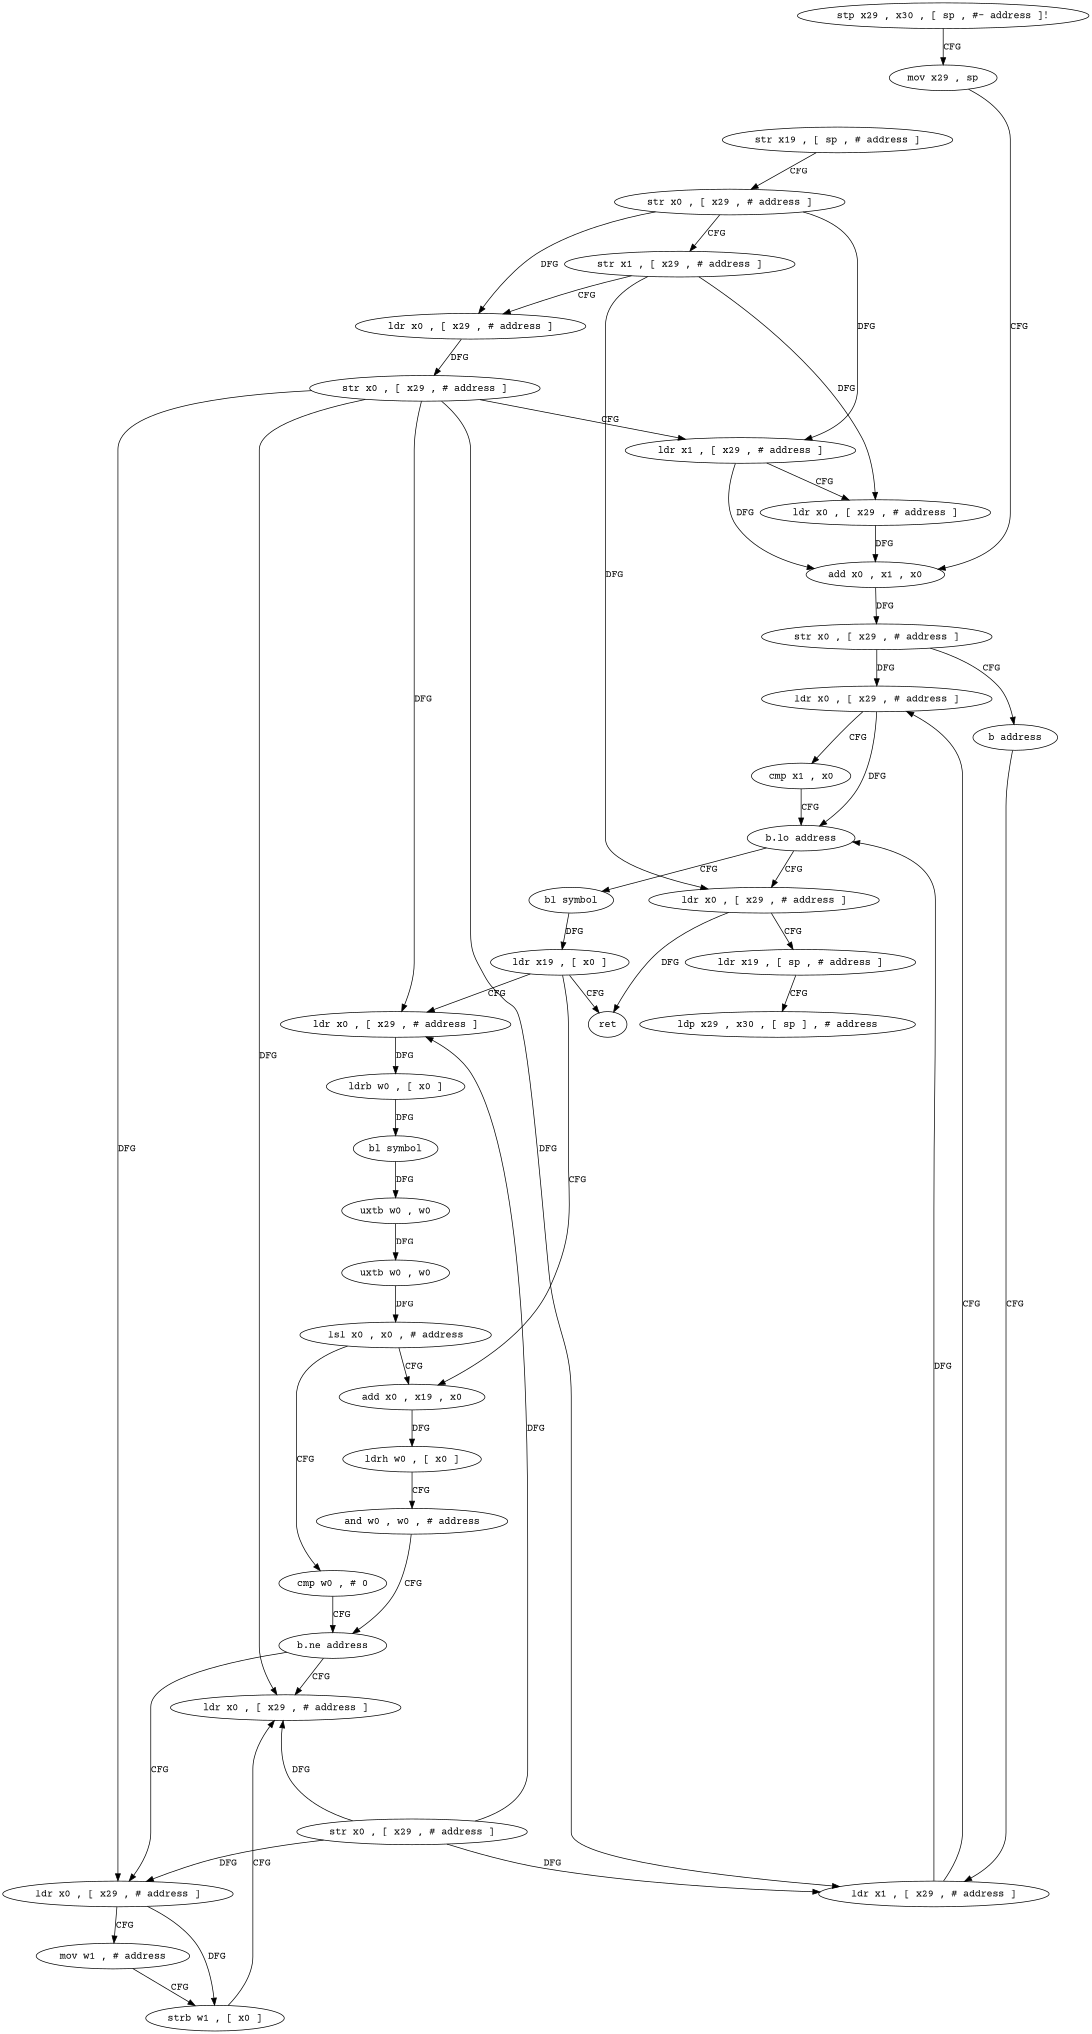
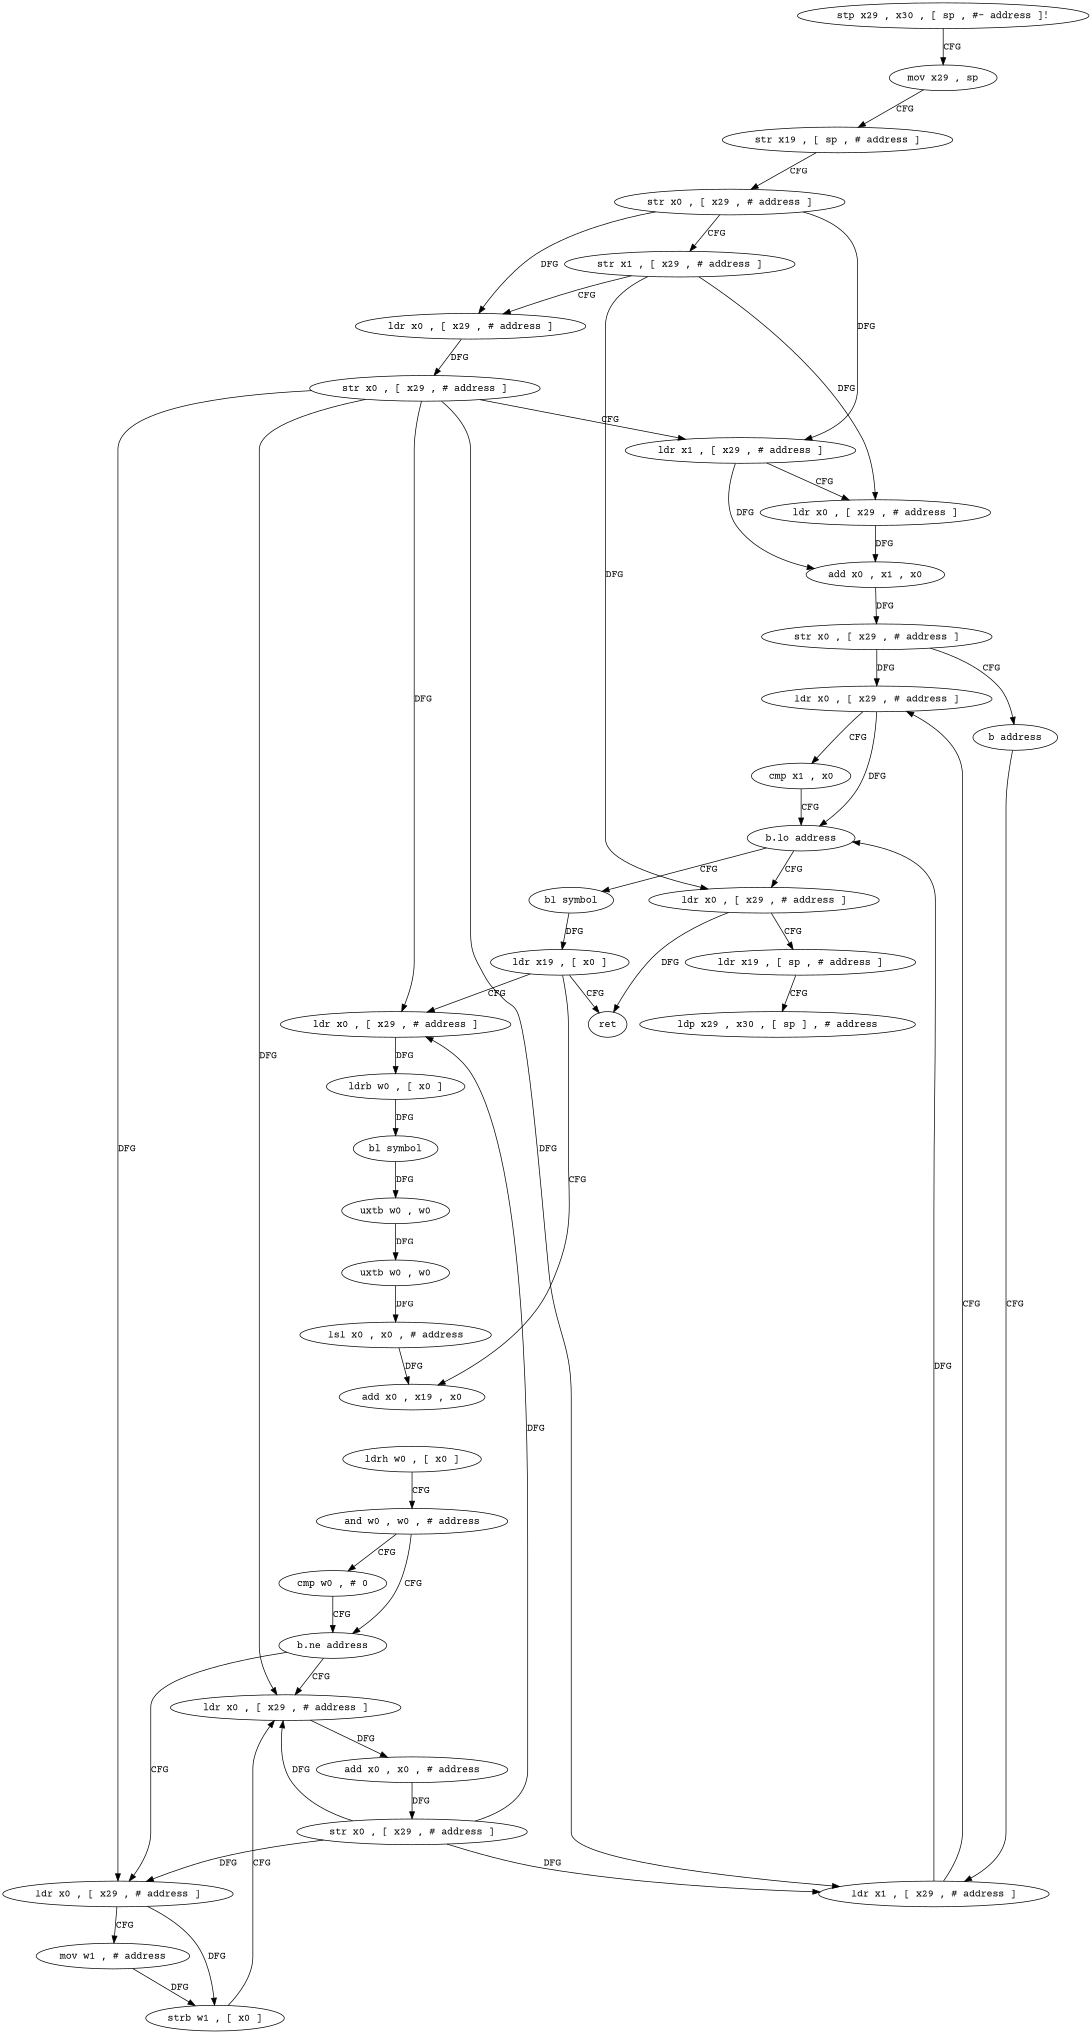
edge "mov x29 , sp" -> "add x0 , x1 , x0": now "mov x29 , sp" -> "str x19 , [ sp , # address ]"
edge "lsl x0 , x0 , # address" -> "add x0 , x19 , x0": label "CFG" -> "DFG"
edge "add x0 , x19 , x0" -> "ldrh w0 , [ x0 ]": removed, label "DFG"
edge "lsl x0 , x0 , # address" -> "cmp w0 , # 0": now "and w0 , w0 , # address" -> "cmp w0 , # 0"
node "add x0 , x0 , # address": added
edge "mov w1 , # address" -> "strb w1 , [ x0 ]": label "CFG" -> "DFG"
